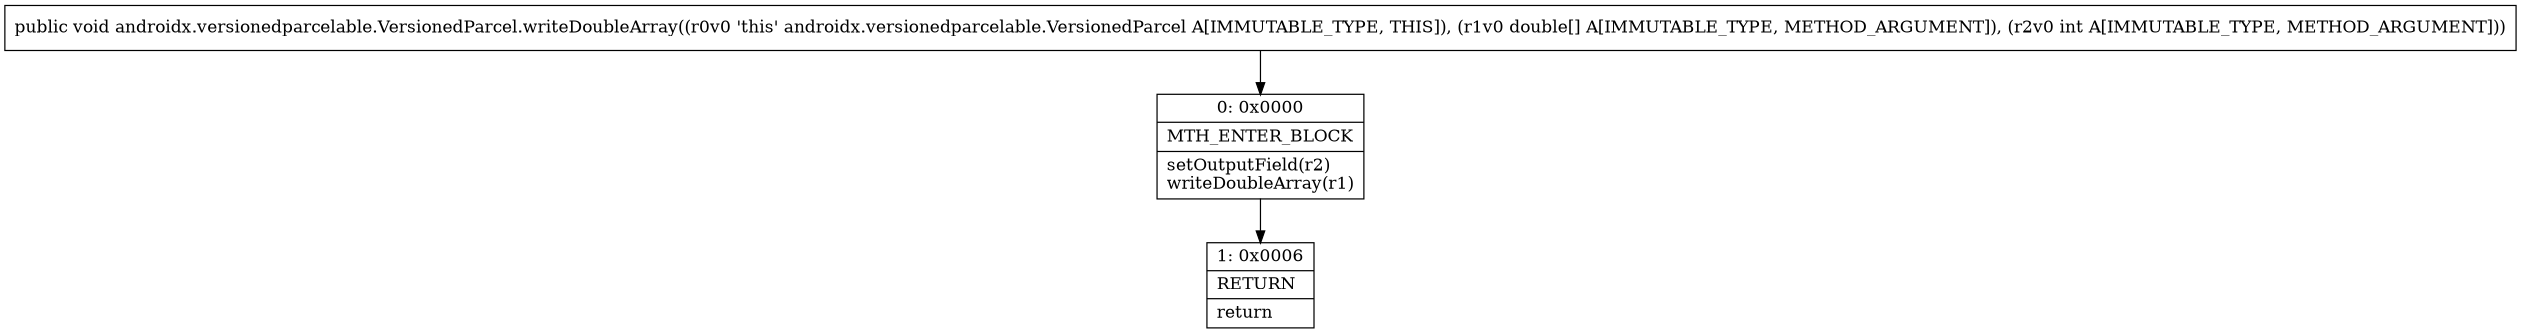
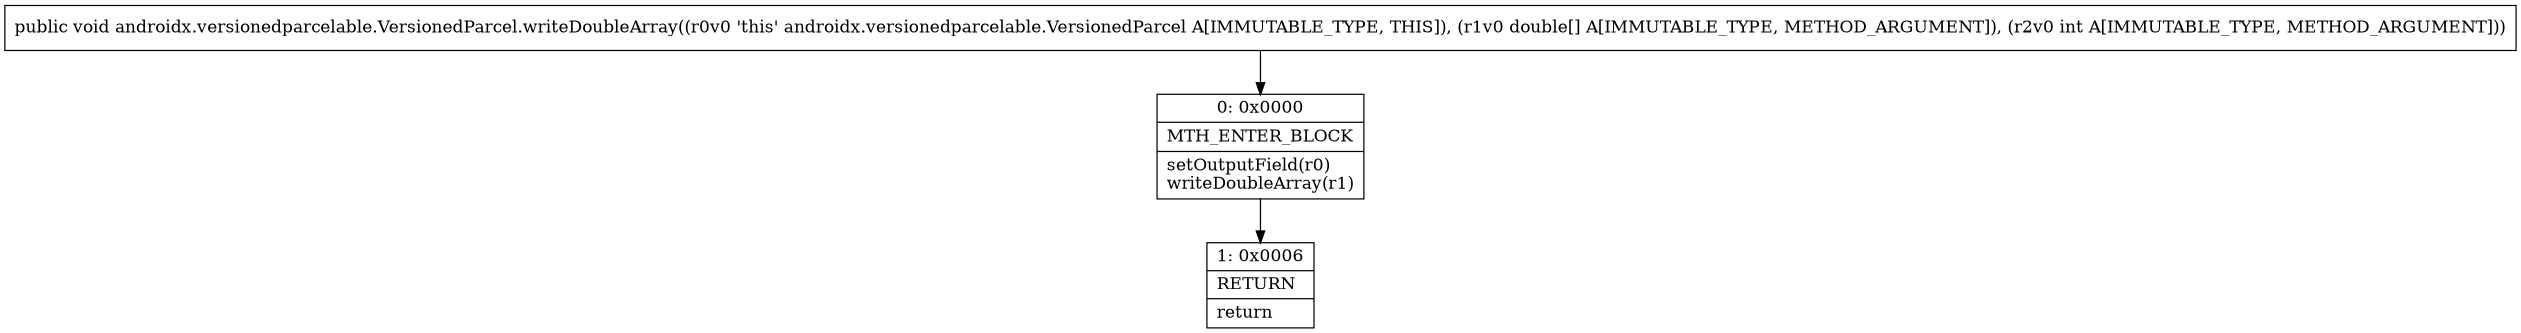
node "0: 0x0000": text "setOutputField(r2)" -> "setOutputField(r0)"
